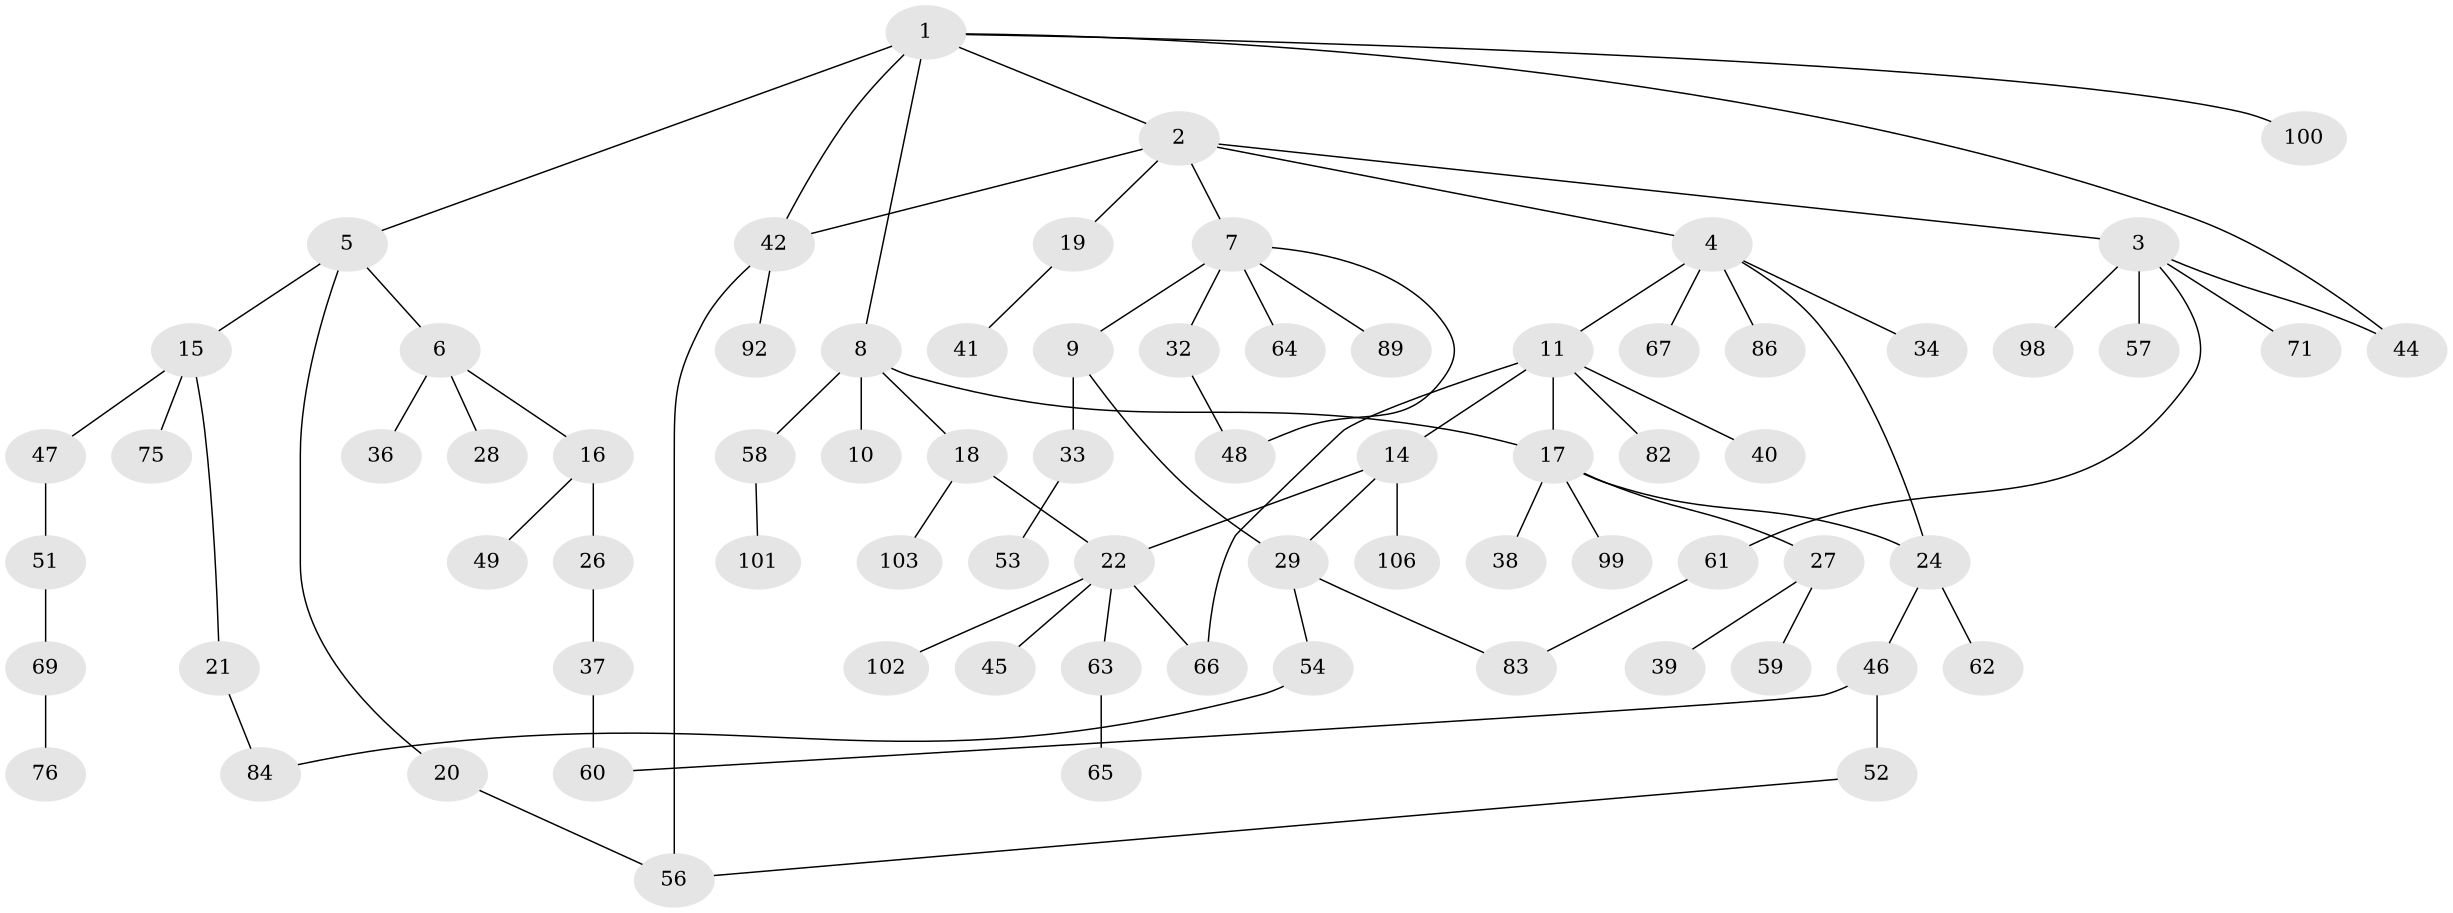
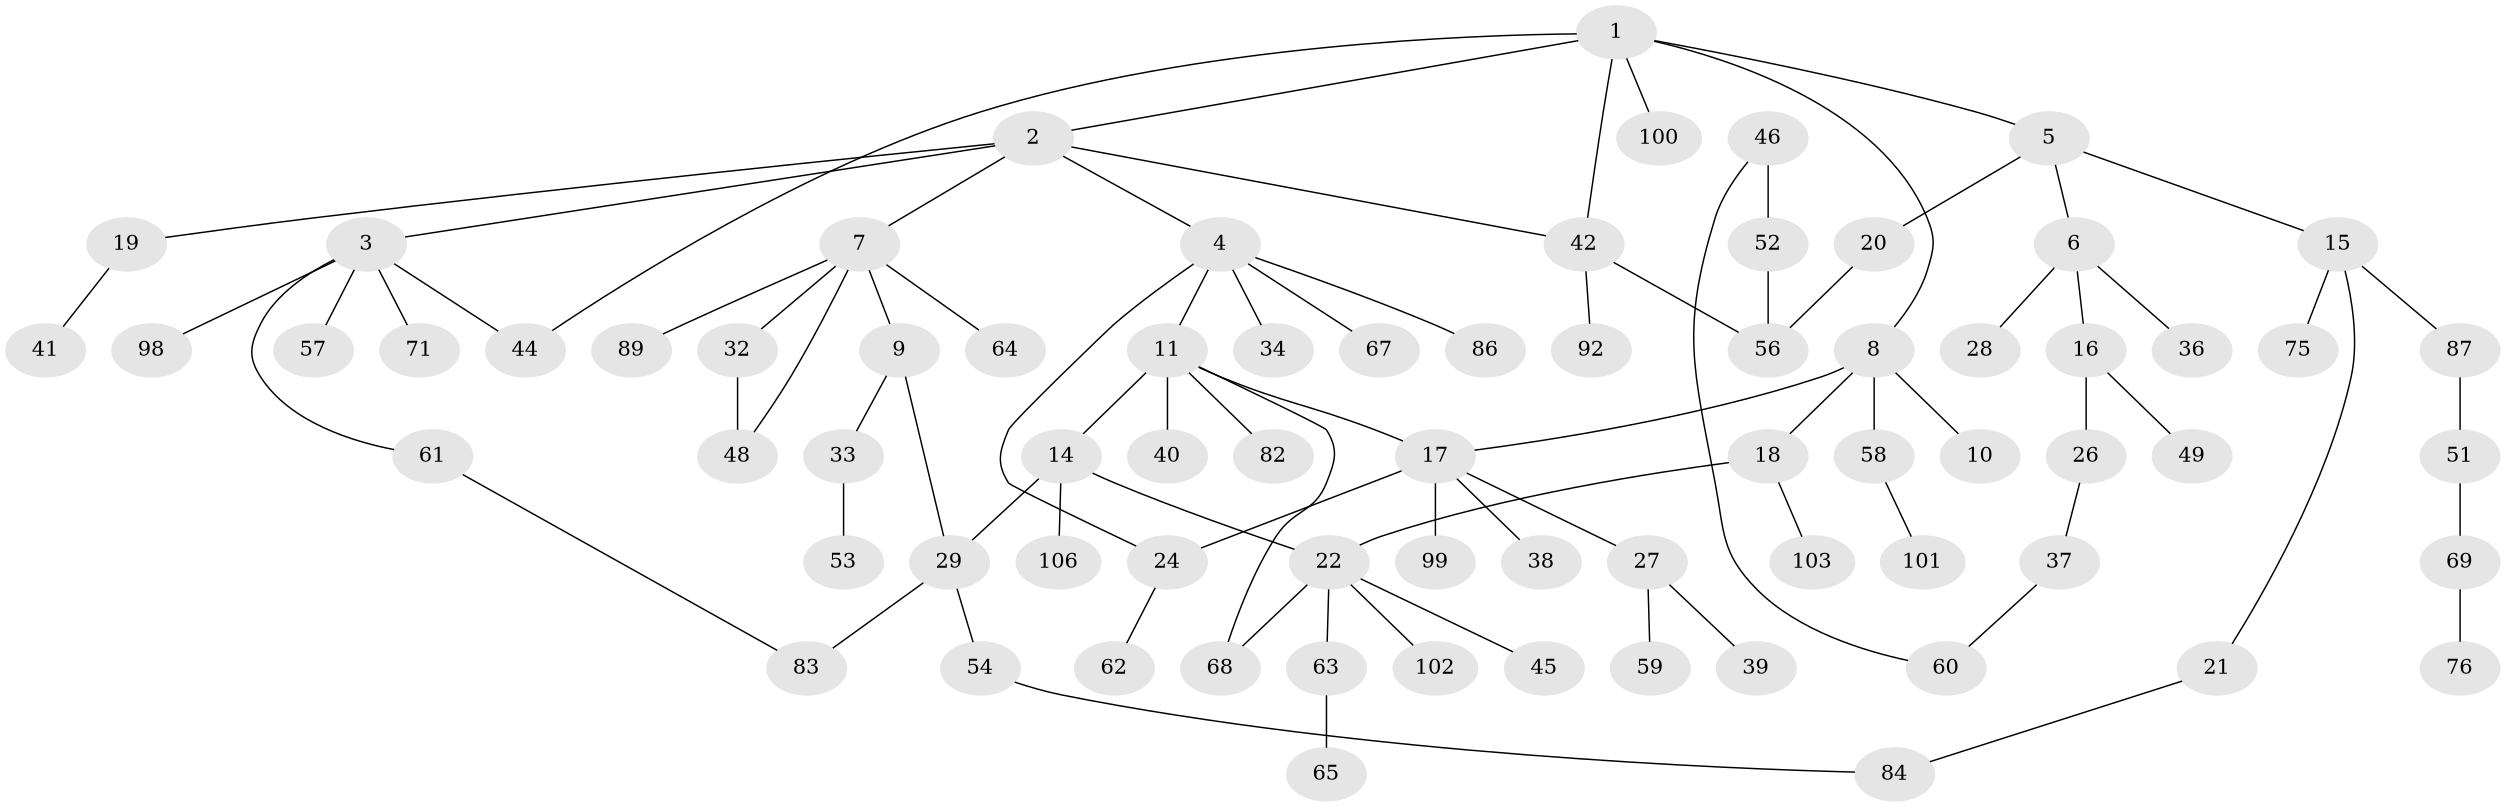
node "47": label "47" -> "87"
edge "24" -- "46": removed
node "66": label "66" -> "68"
